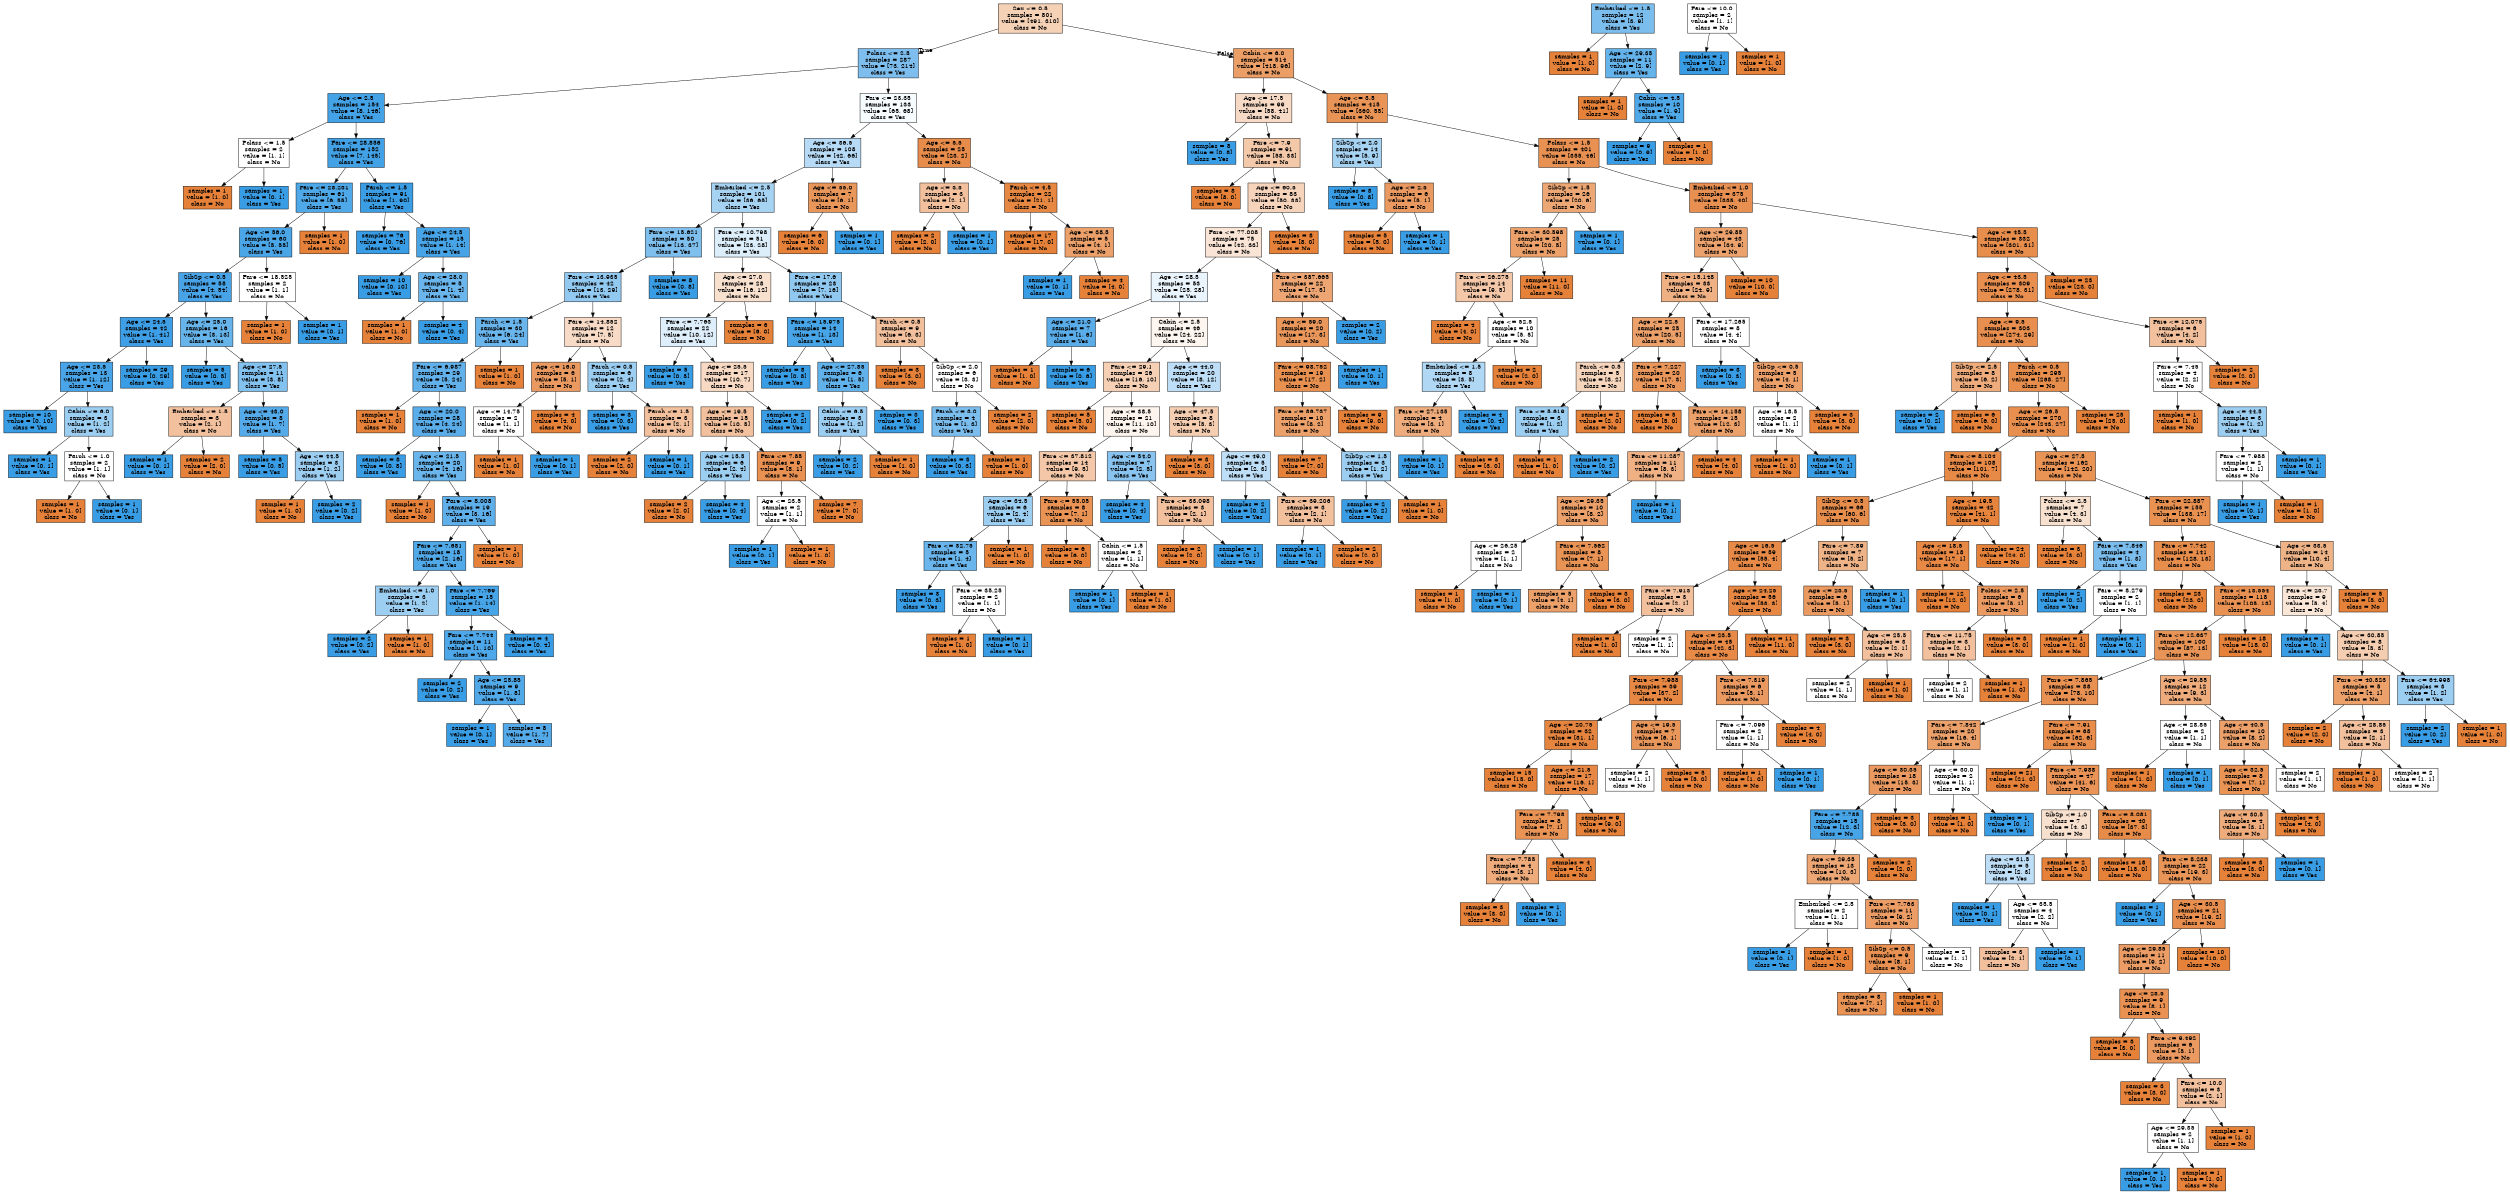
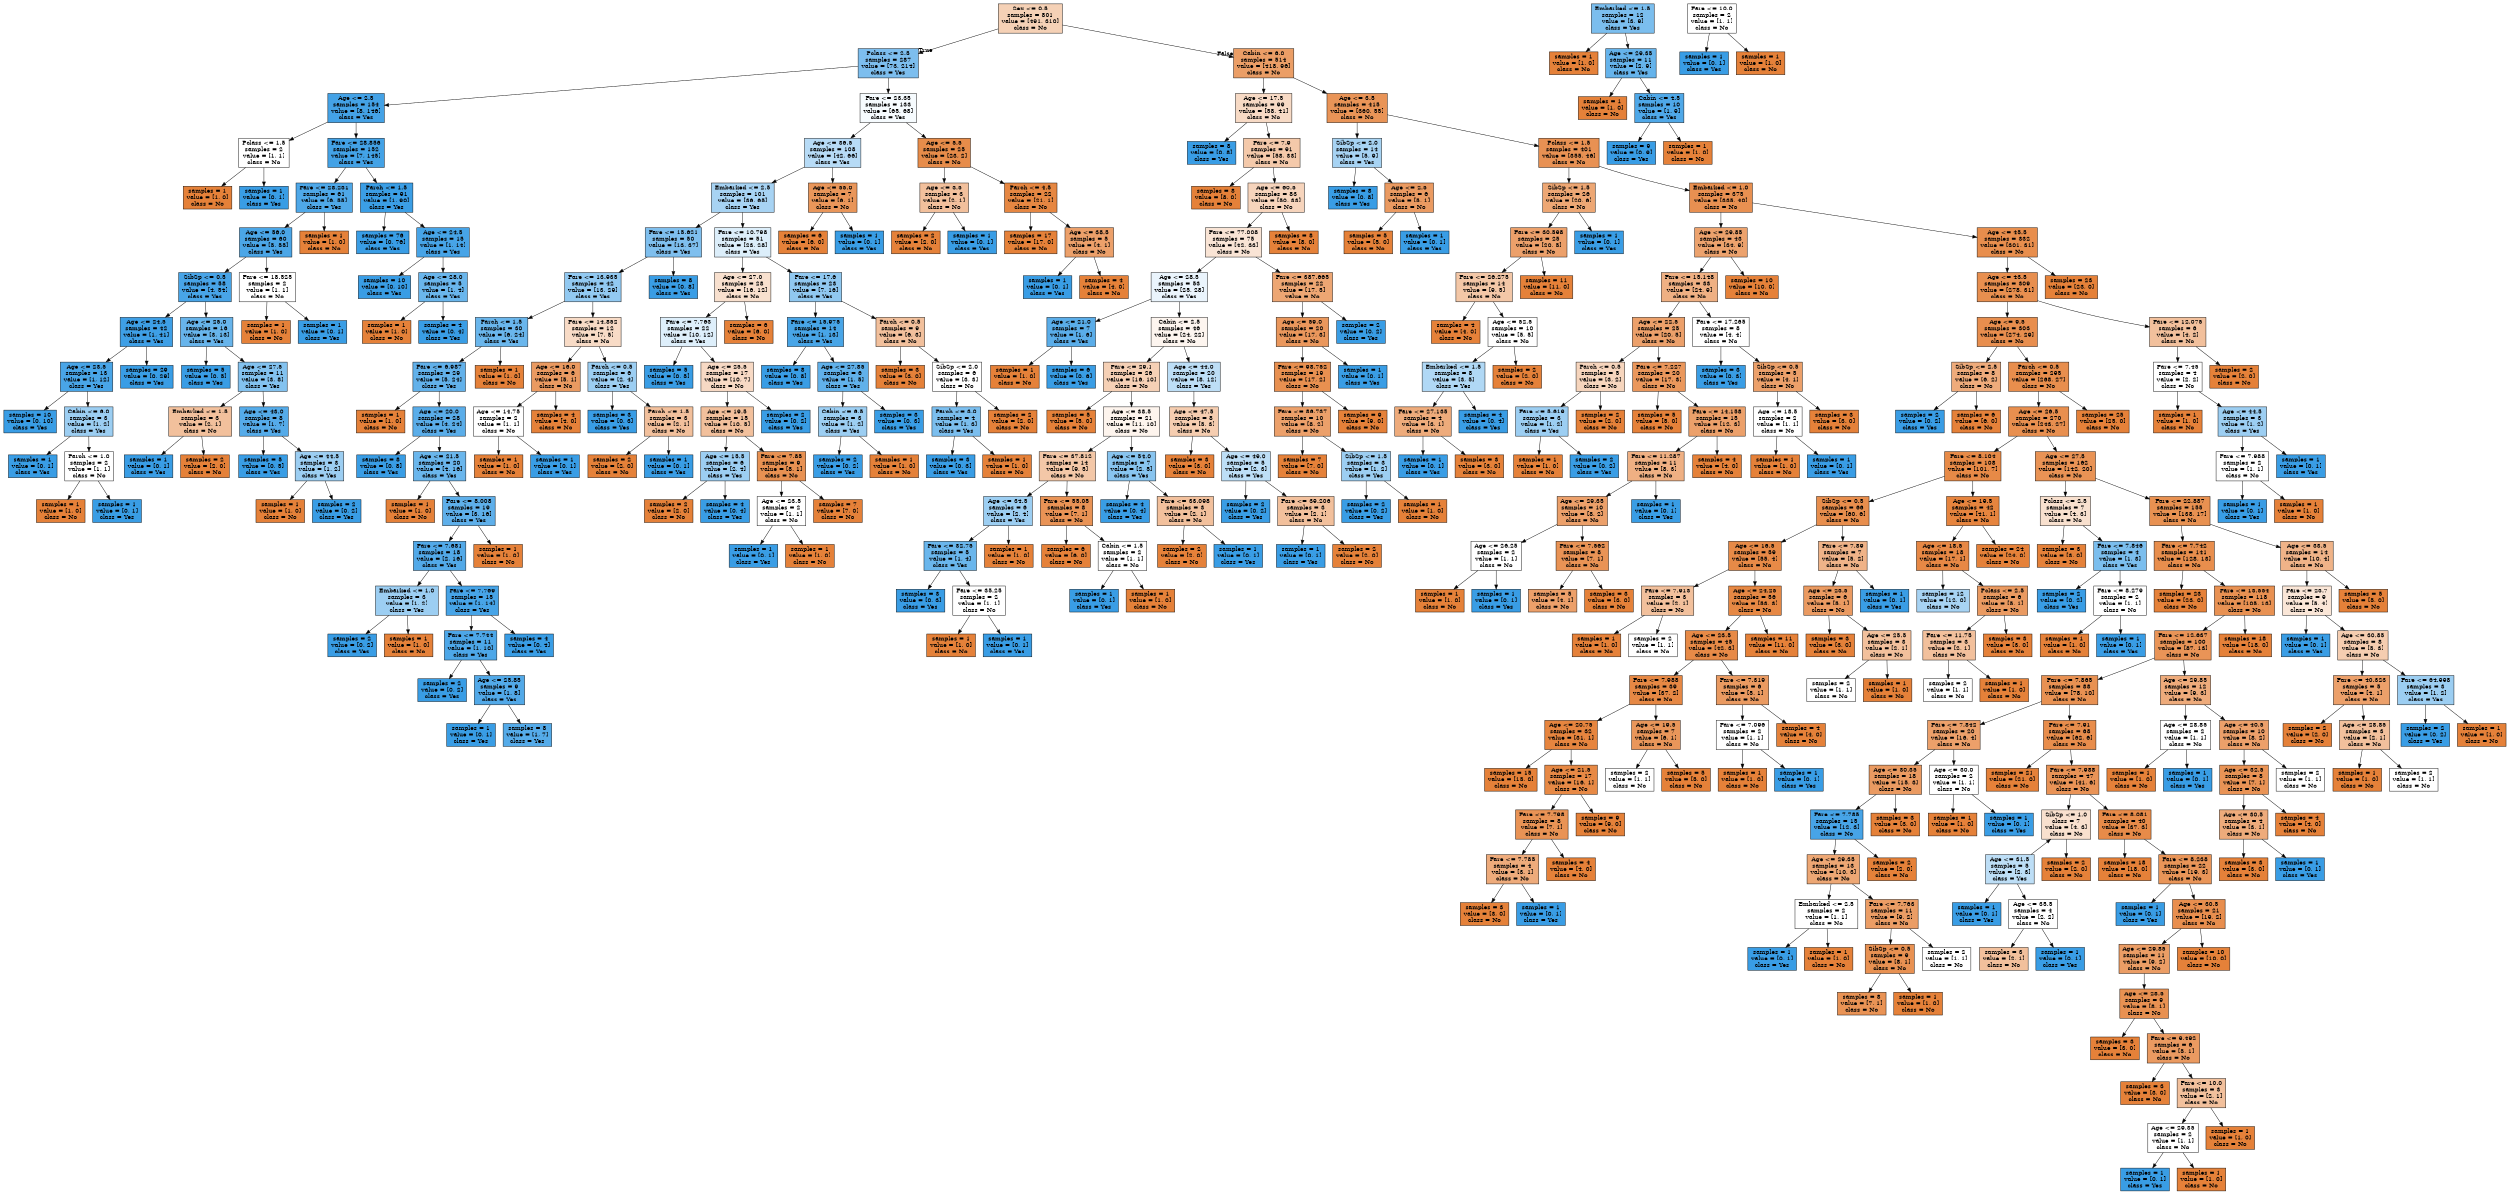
node "Fare <= 387.665 samples = 22 value = [17, 5] class = No": label "Fare <= 387.665 samples = 22 value = [17, 5] class = No" -> "Fare <= 387.665 samples = 22 value = [17, 5] value = No"
node "samples = 12 value = [12, 0] class = No": fillcolor #e58139 -> #a7d3f3
edge "SibSp <= 1.0 class = 7 value = [4, 3] class = No" -> "Age <= 31.5 samples = 5 value = [2, 3] class = Yes": reversed
